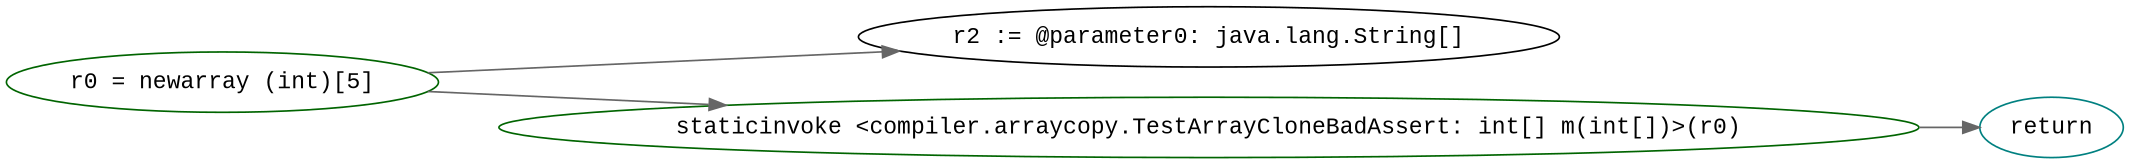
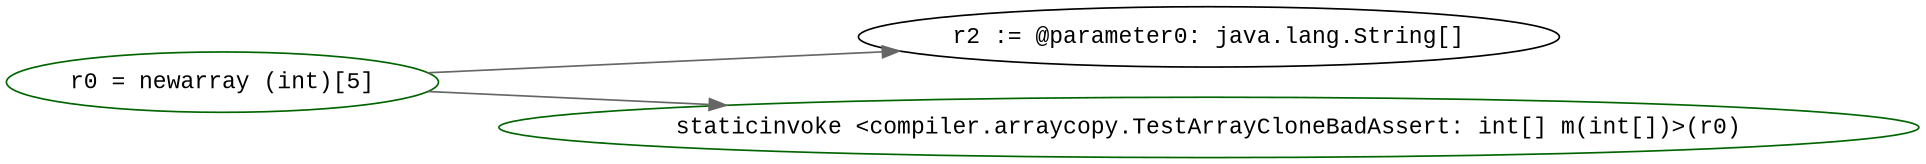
node "return": removed
